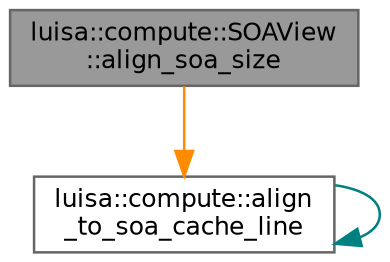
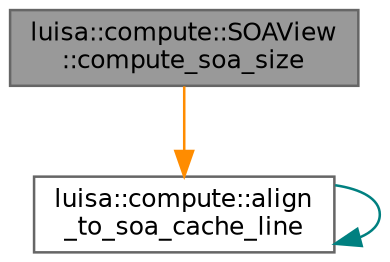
node "luisa::compute::SOAView ::align_soa_size": label "luisa::compute::SOAView ::align_soa_size" -> "luisa::compute::SOAView ::compute_soa_size"
